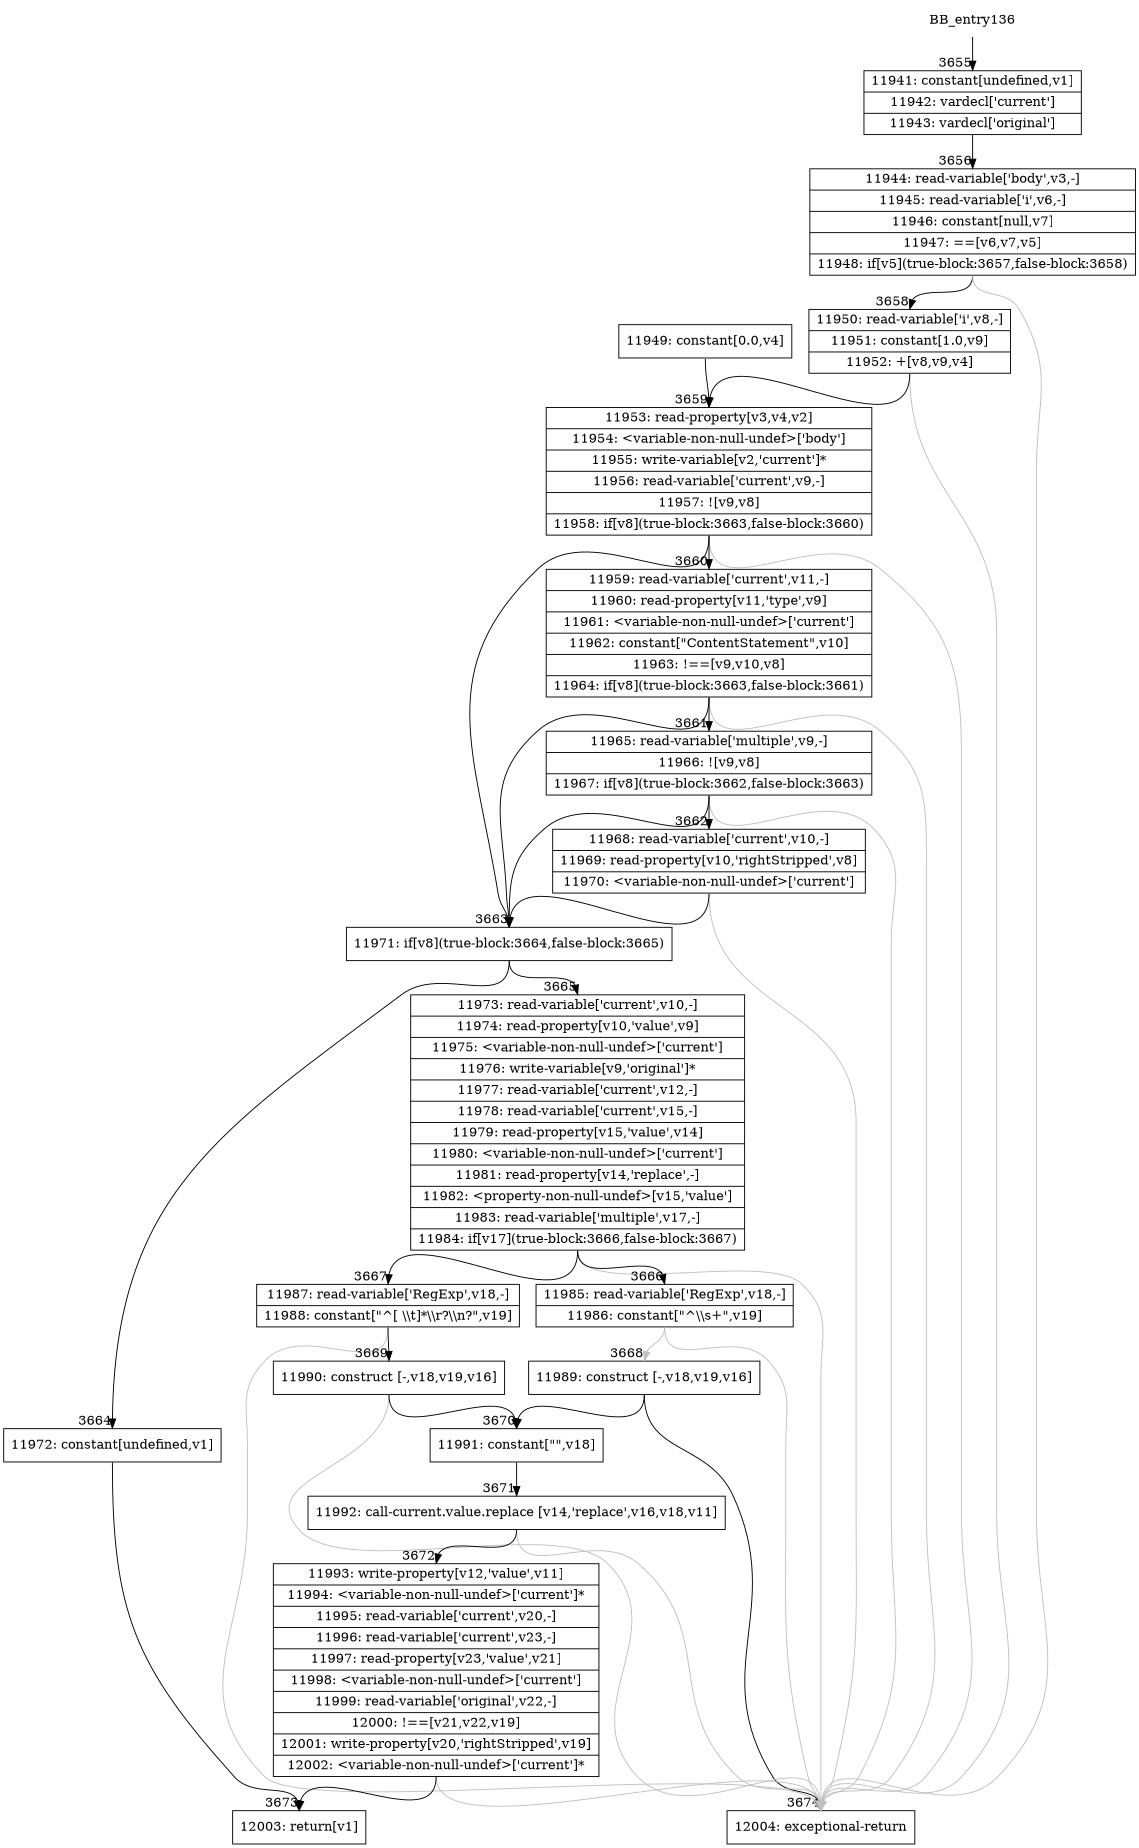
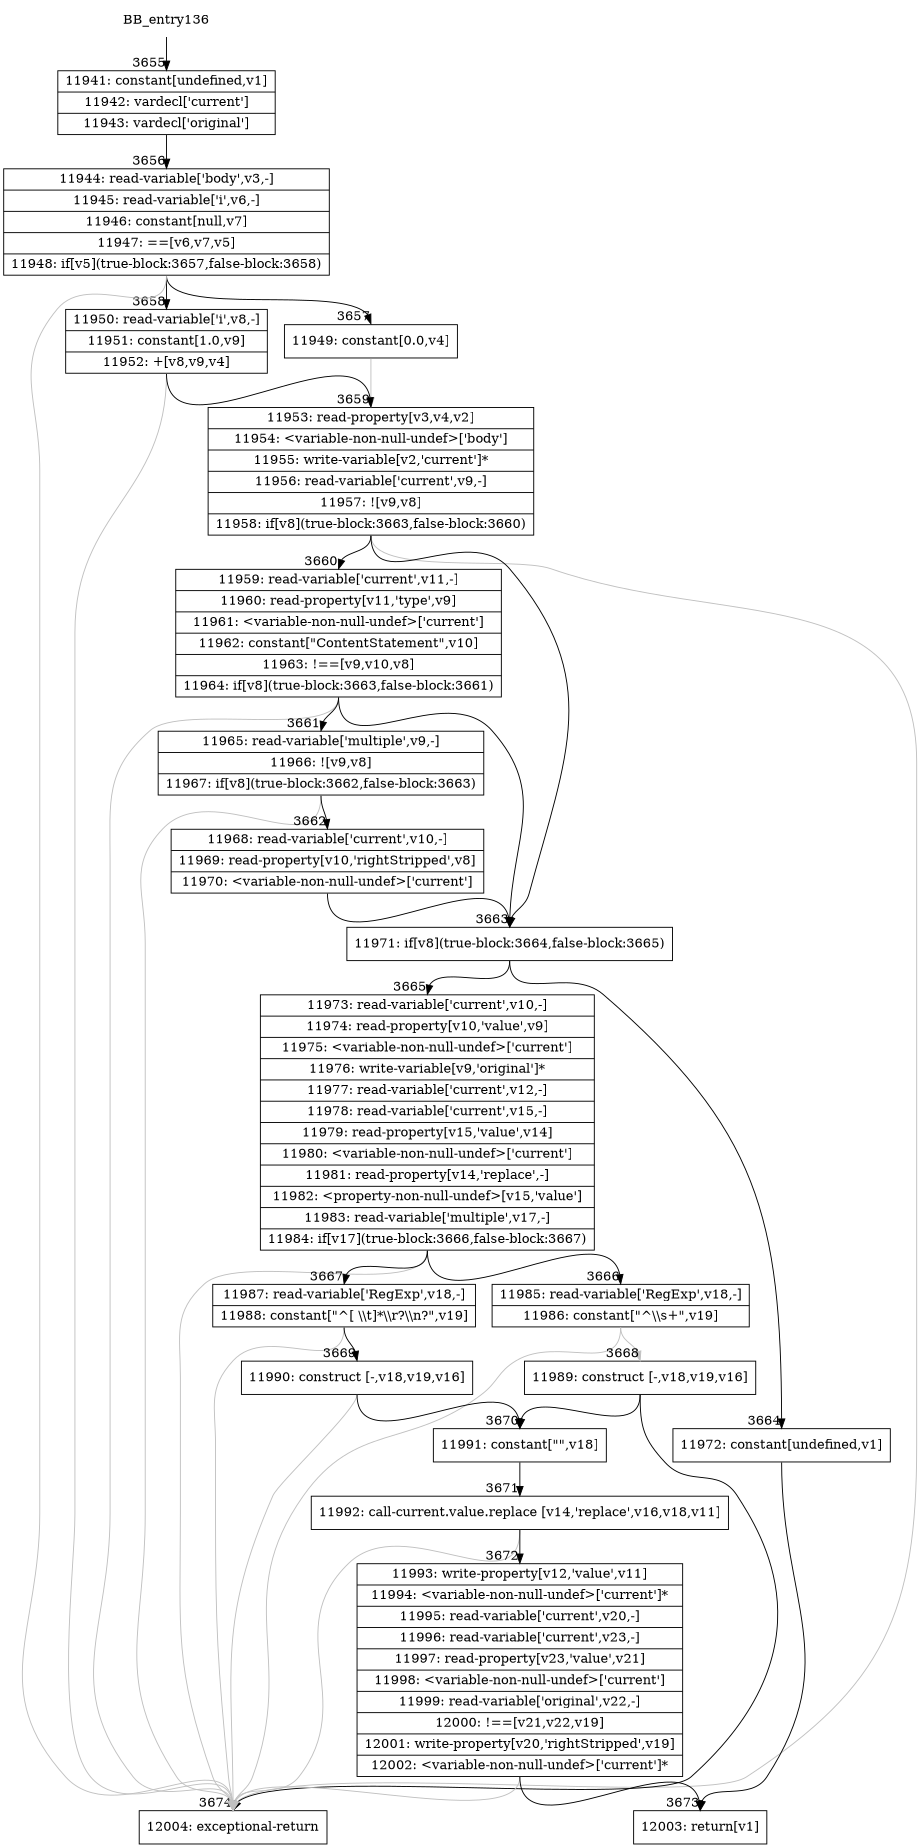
edge "11944: read-variable['body',v3,-]" -> "11949: constant[0.0,v4]": added
edge "11949: constant[0.0,v4]" -> "11953: read-property[v3,v4,v2]": color black -> gray
edge "11965: read-variable['multiple',v9,-]" -> "11971: if[v8](true-block:3664,false-block:3665)": removed
edge "11968: read-variable['current',v10,-]" -> "12004: exceptional-return": removed
